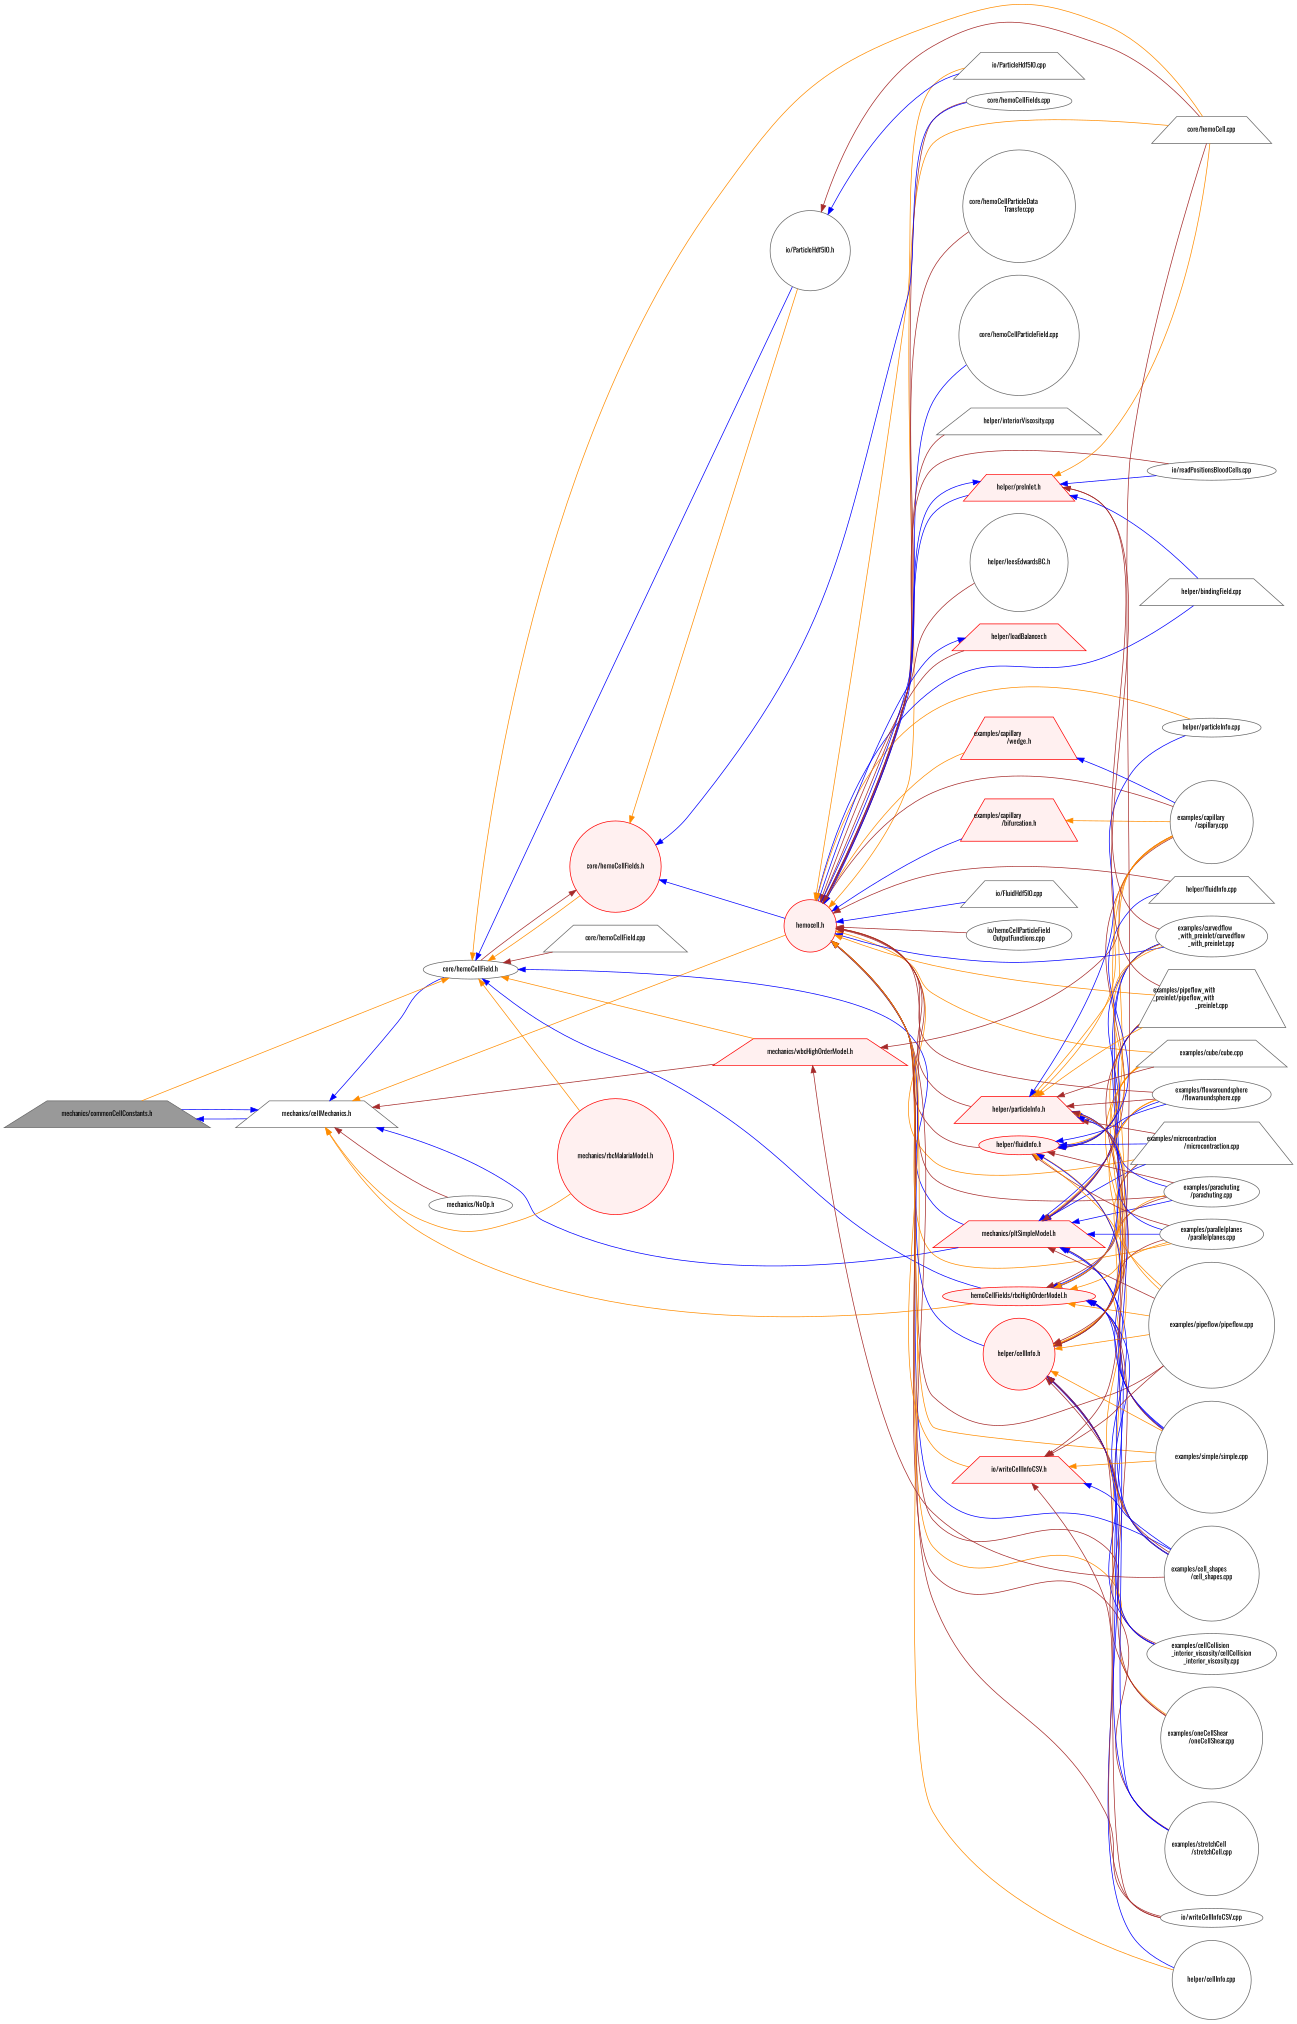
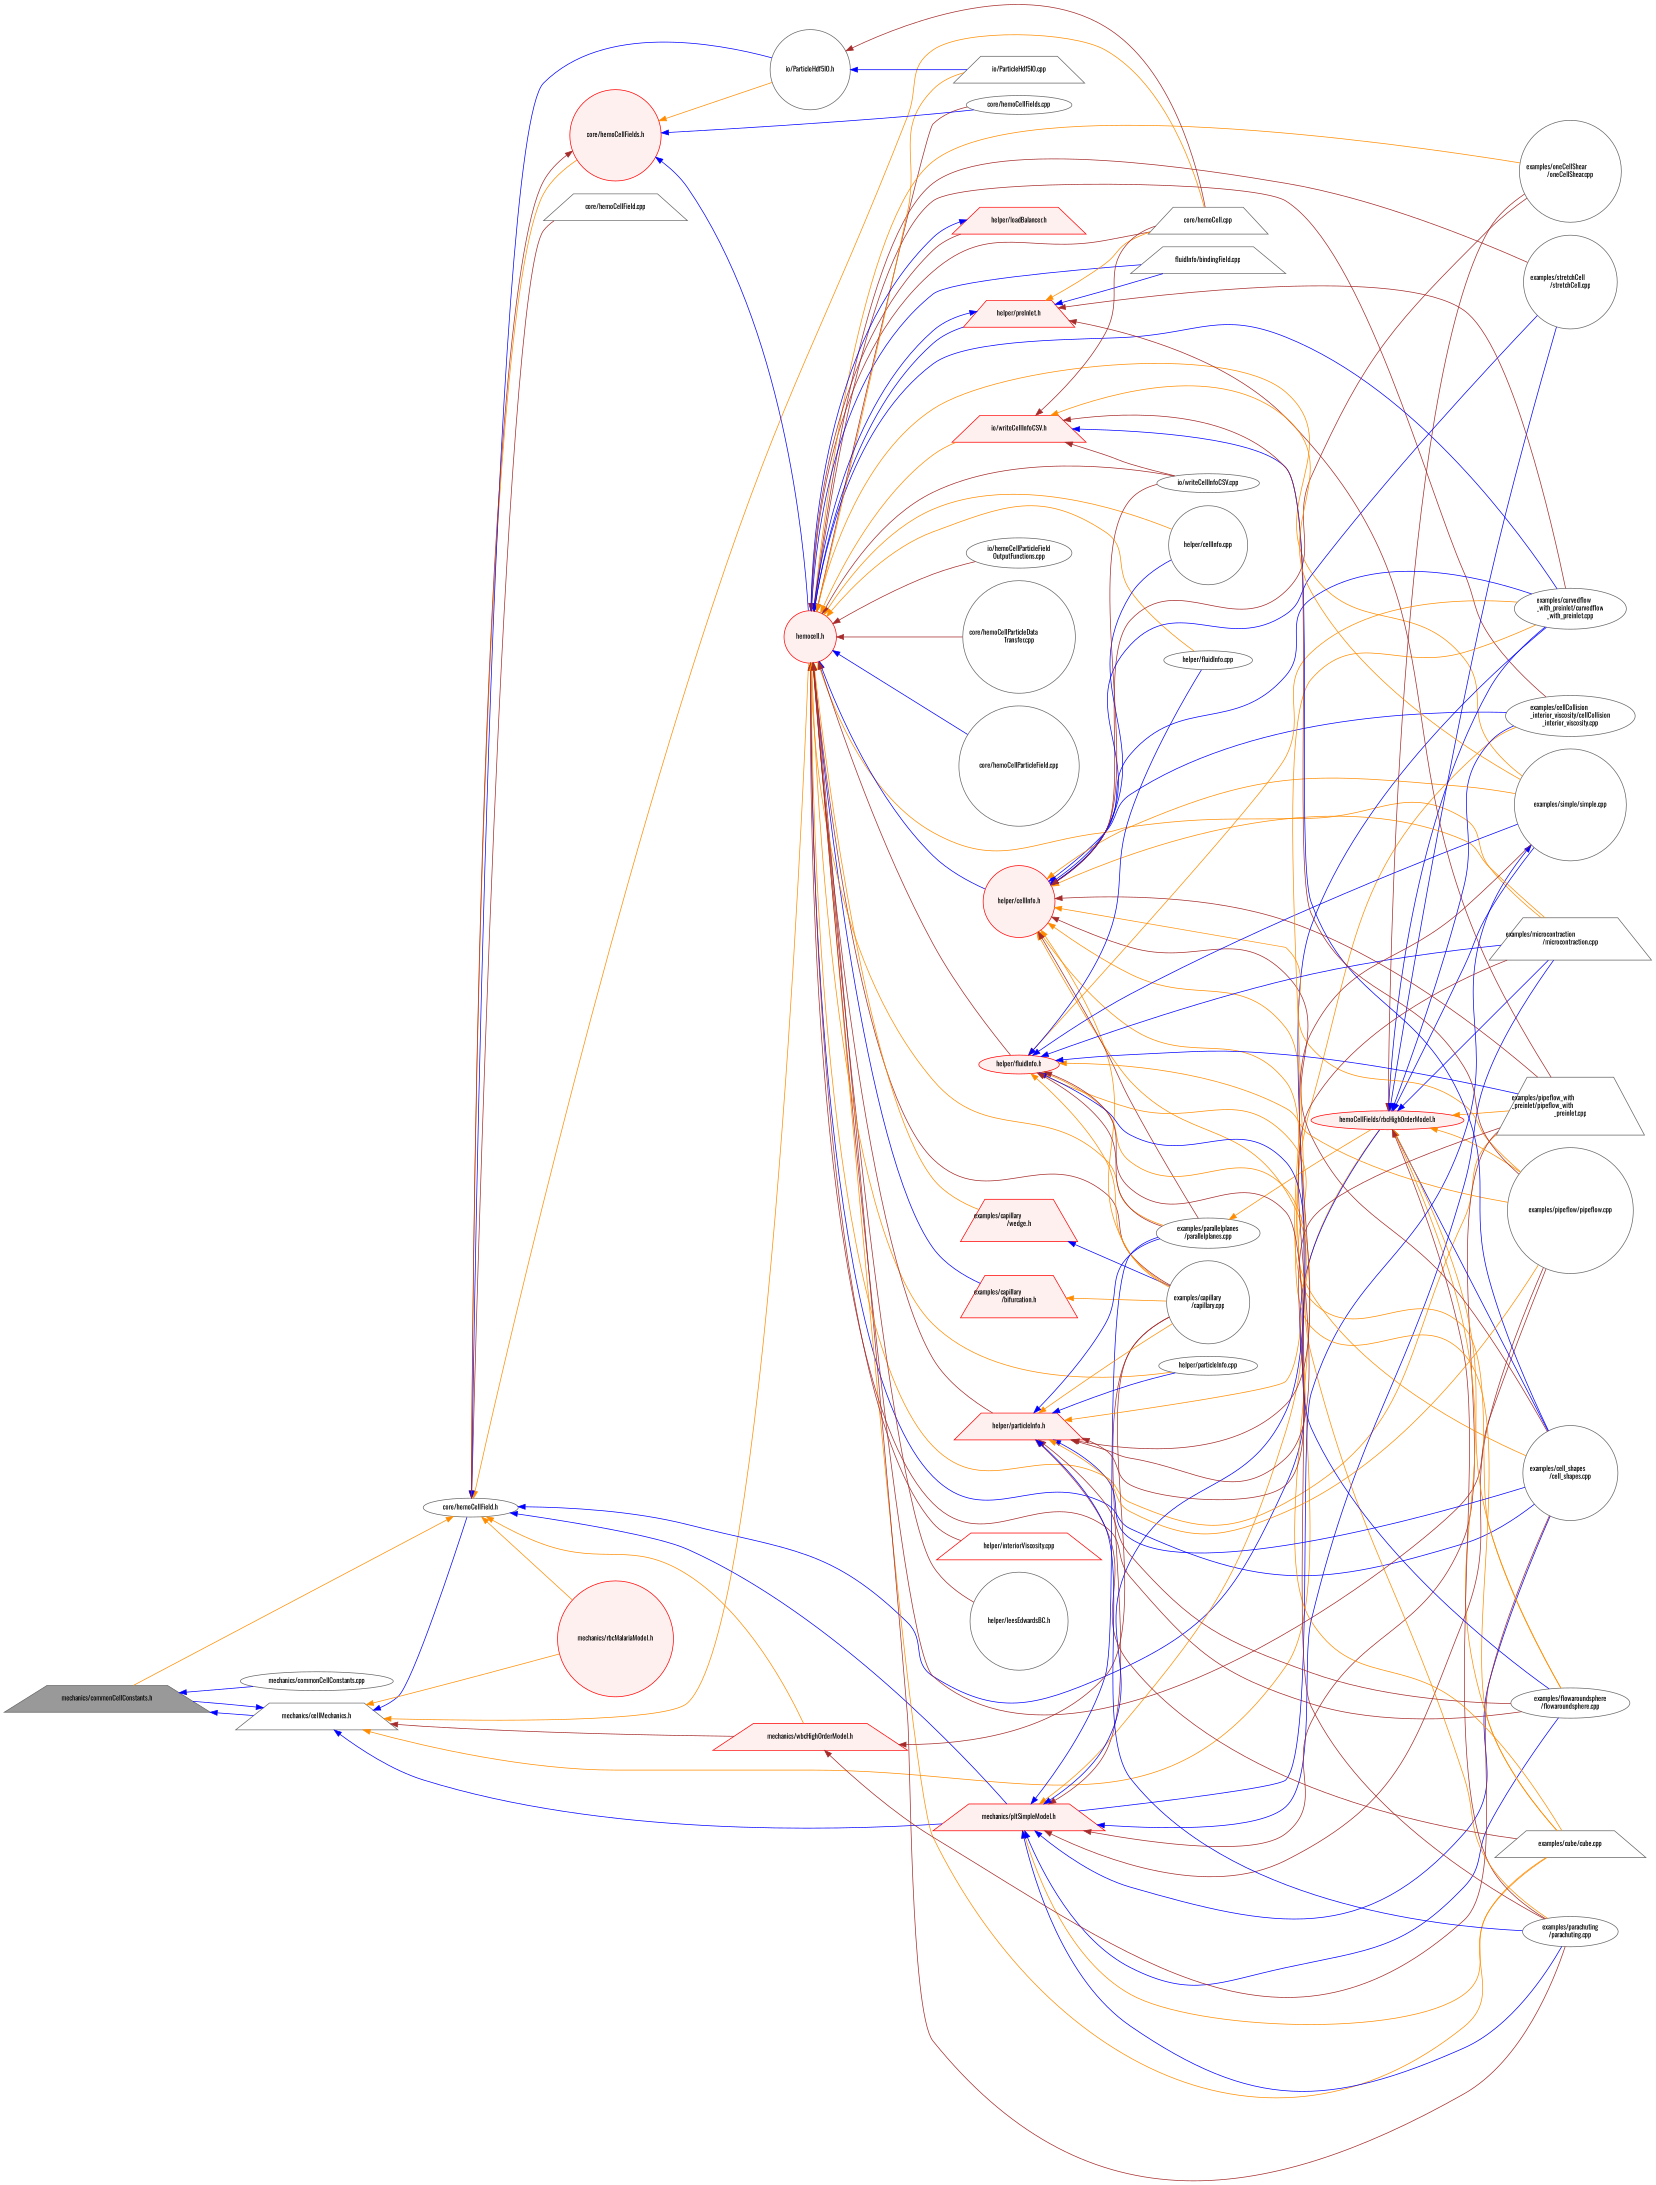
edge "core/hemoCell.cpp" -> "hemocell.h": color darkorange -> brown
node "helper/interiorViscosity.cpp": color grey40 -> red
node "io/readPositionsBloodCells.cpp": removed
node "helper/bindingField.cpp": label "helper/bindingField.cpp" -> "fluidInfo/bindingField.cpp"
edge "helper/fluidInfo.cpp" -> "hemocell.h": color brown -> darkorange
node "helper/fluidInfo.cpp": shape trapezium -> ellipse
node "io/FluidHdf5IO.cpp": removed
edge "examples/pipeflow_with _preinlet/pipeflow_with _preinlet.cpp" -> "helper/particleInfo.h": color darkorange -> brown
node "mechanics/NoOp.h": removed
edge "examples/parallelplanes /parallelplanes.cpp" -> "hemoCellFields/rbcHighOrderModel.h": reversed
edge "examples/simple/simple.cpp" -> "mechanics/pltSimpleModel.h": reversed
node "mechanics/commonCellConstants.cpp": added
